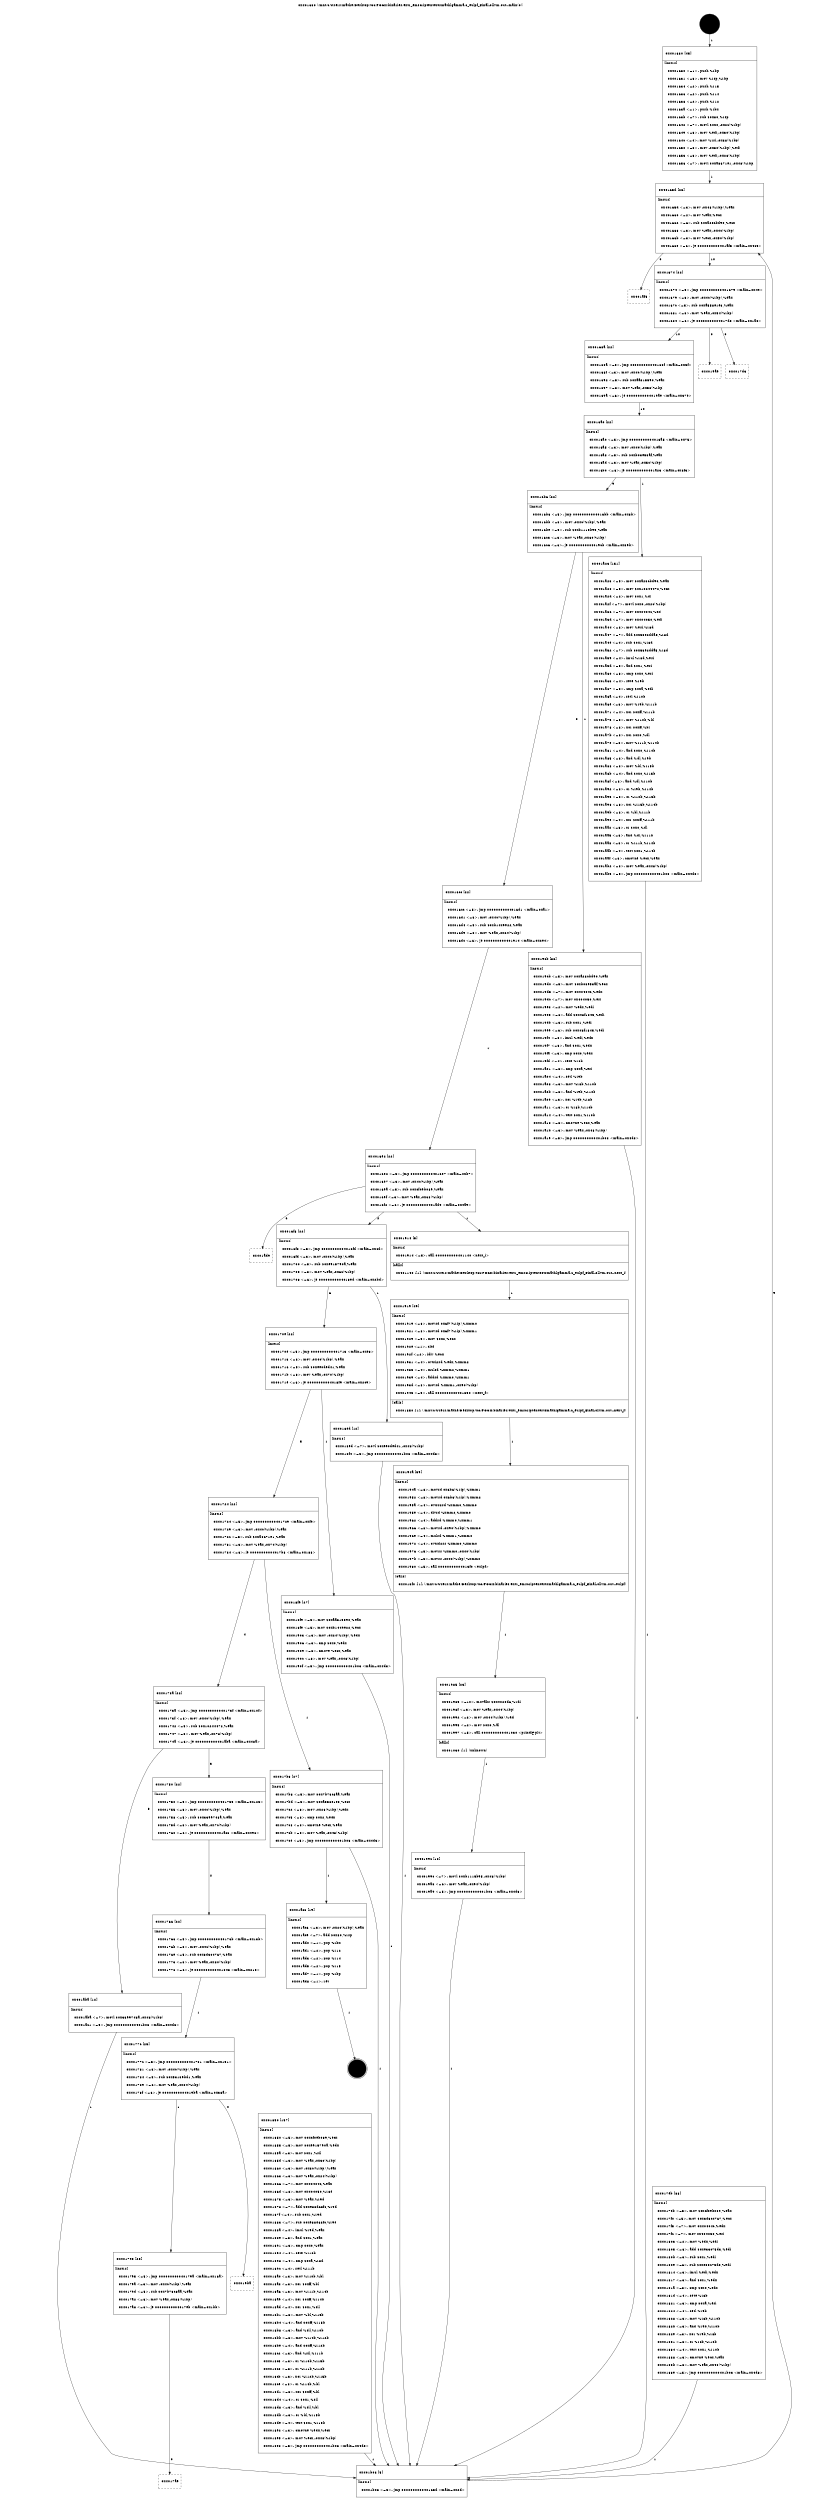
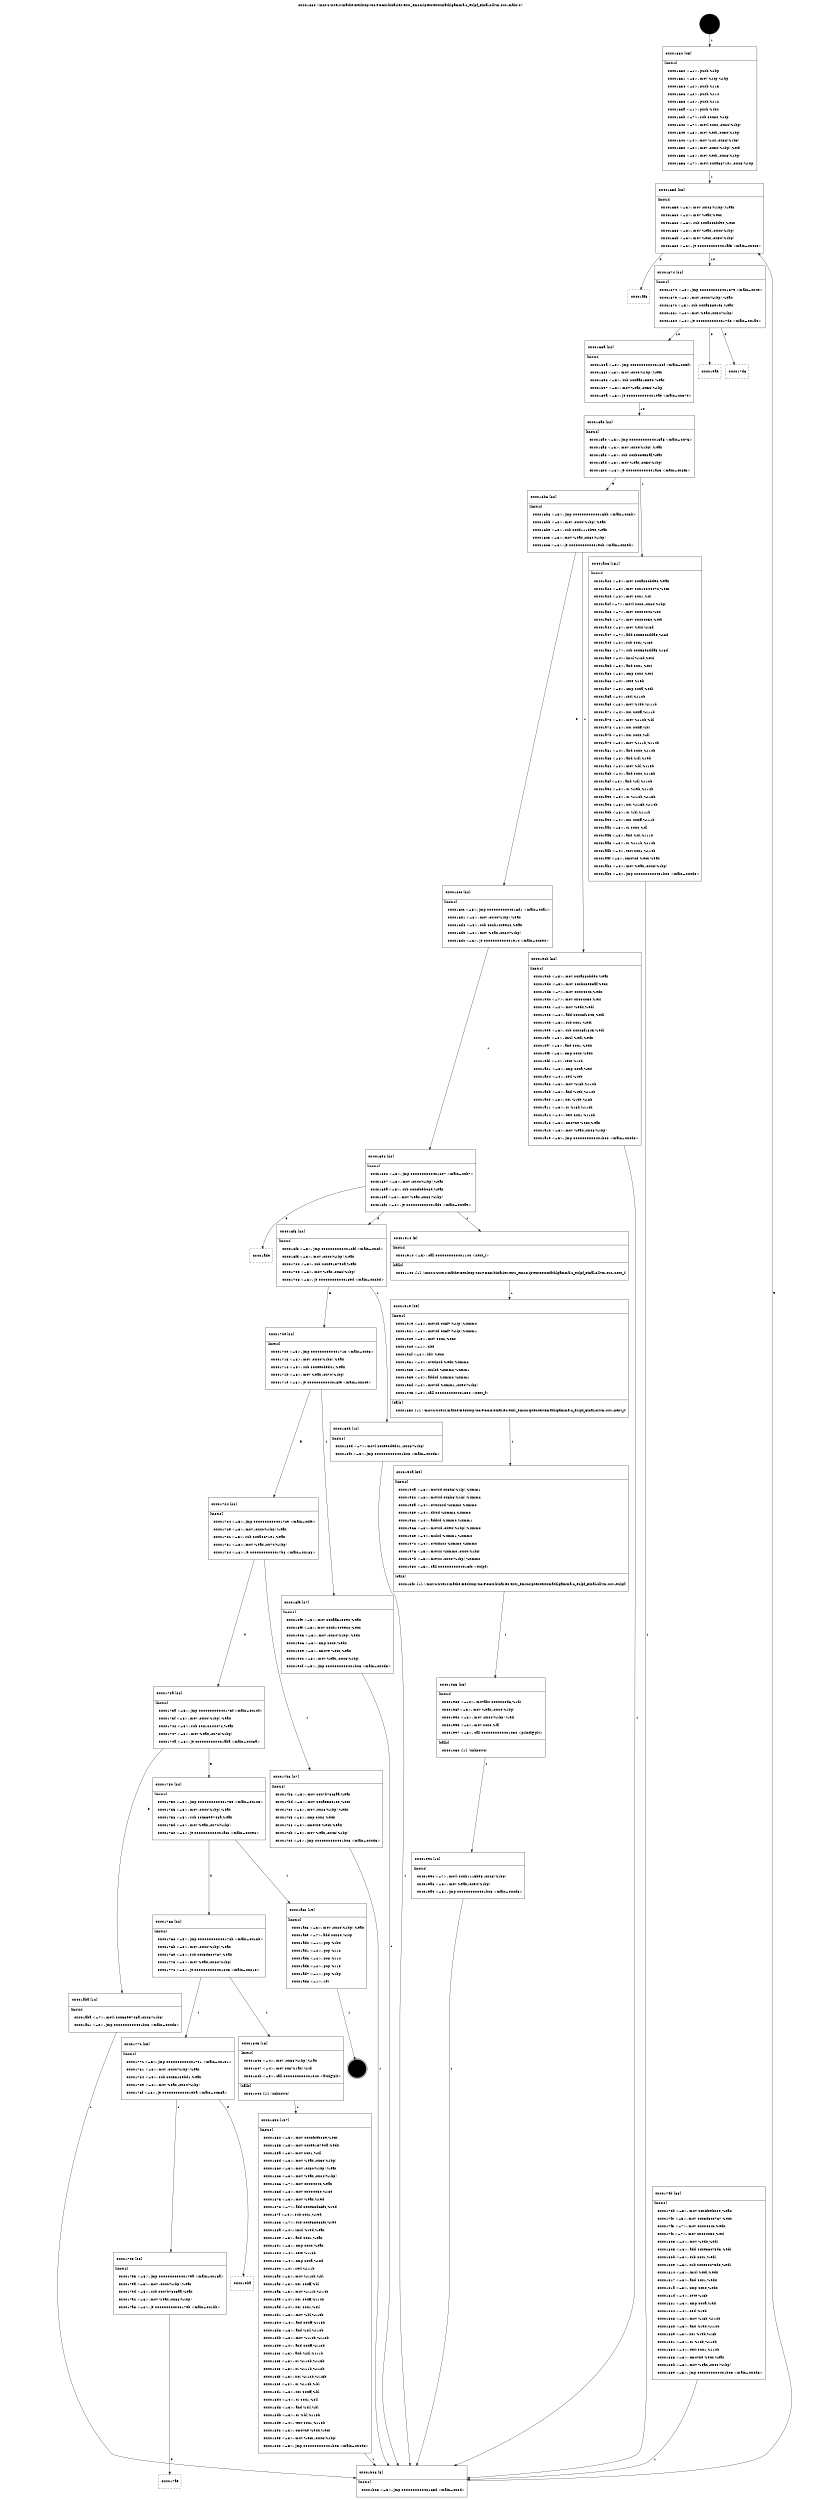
edge "0x4017b8 [27]" -> "0x401ac6 [19]": now "0x401750 [22]" -> "0x401ac6 [19]"
node "0x401843 [13]": added
